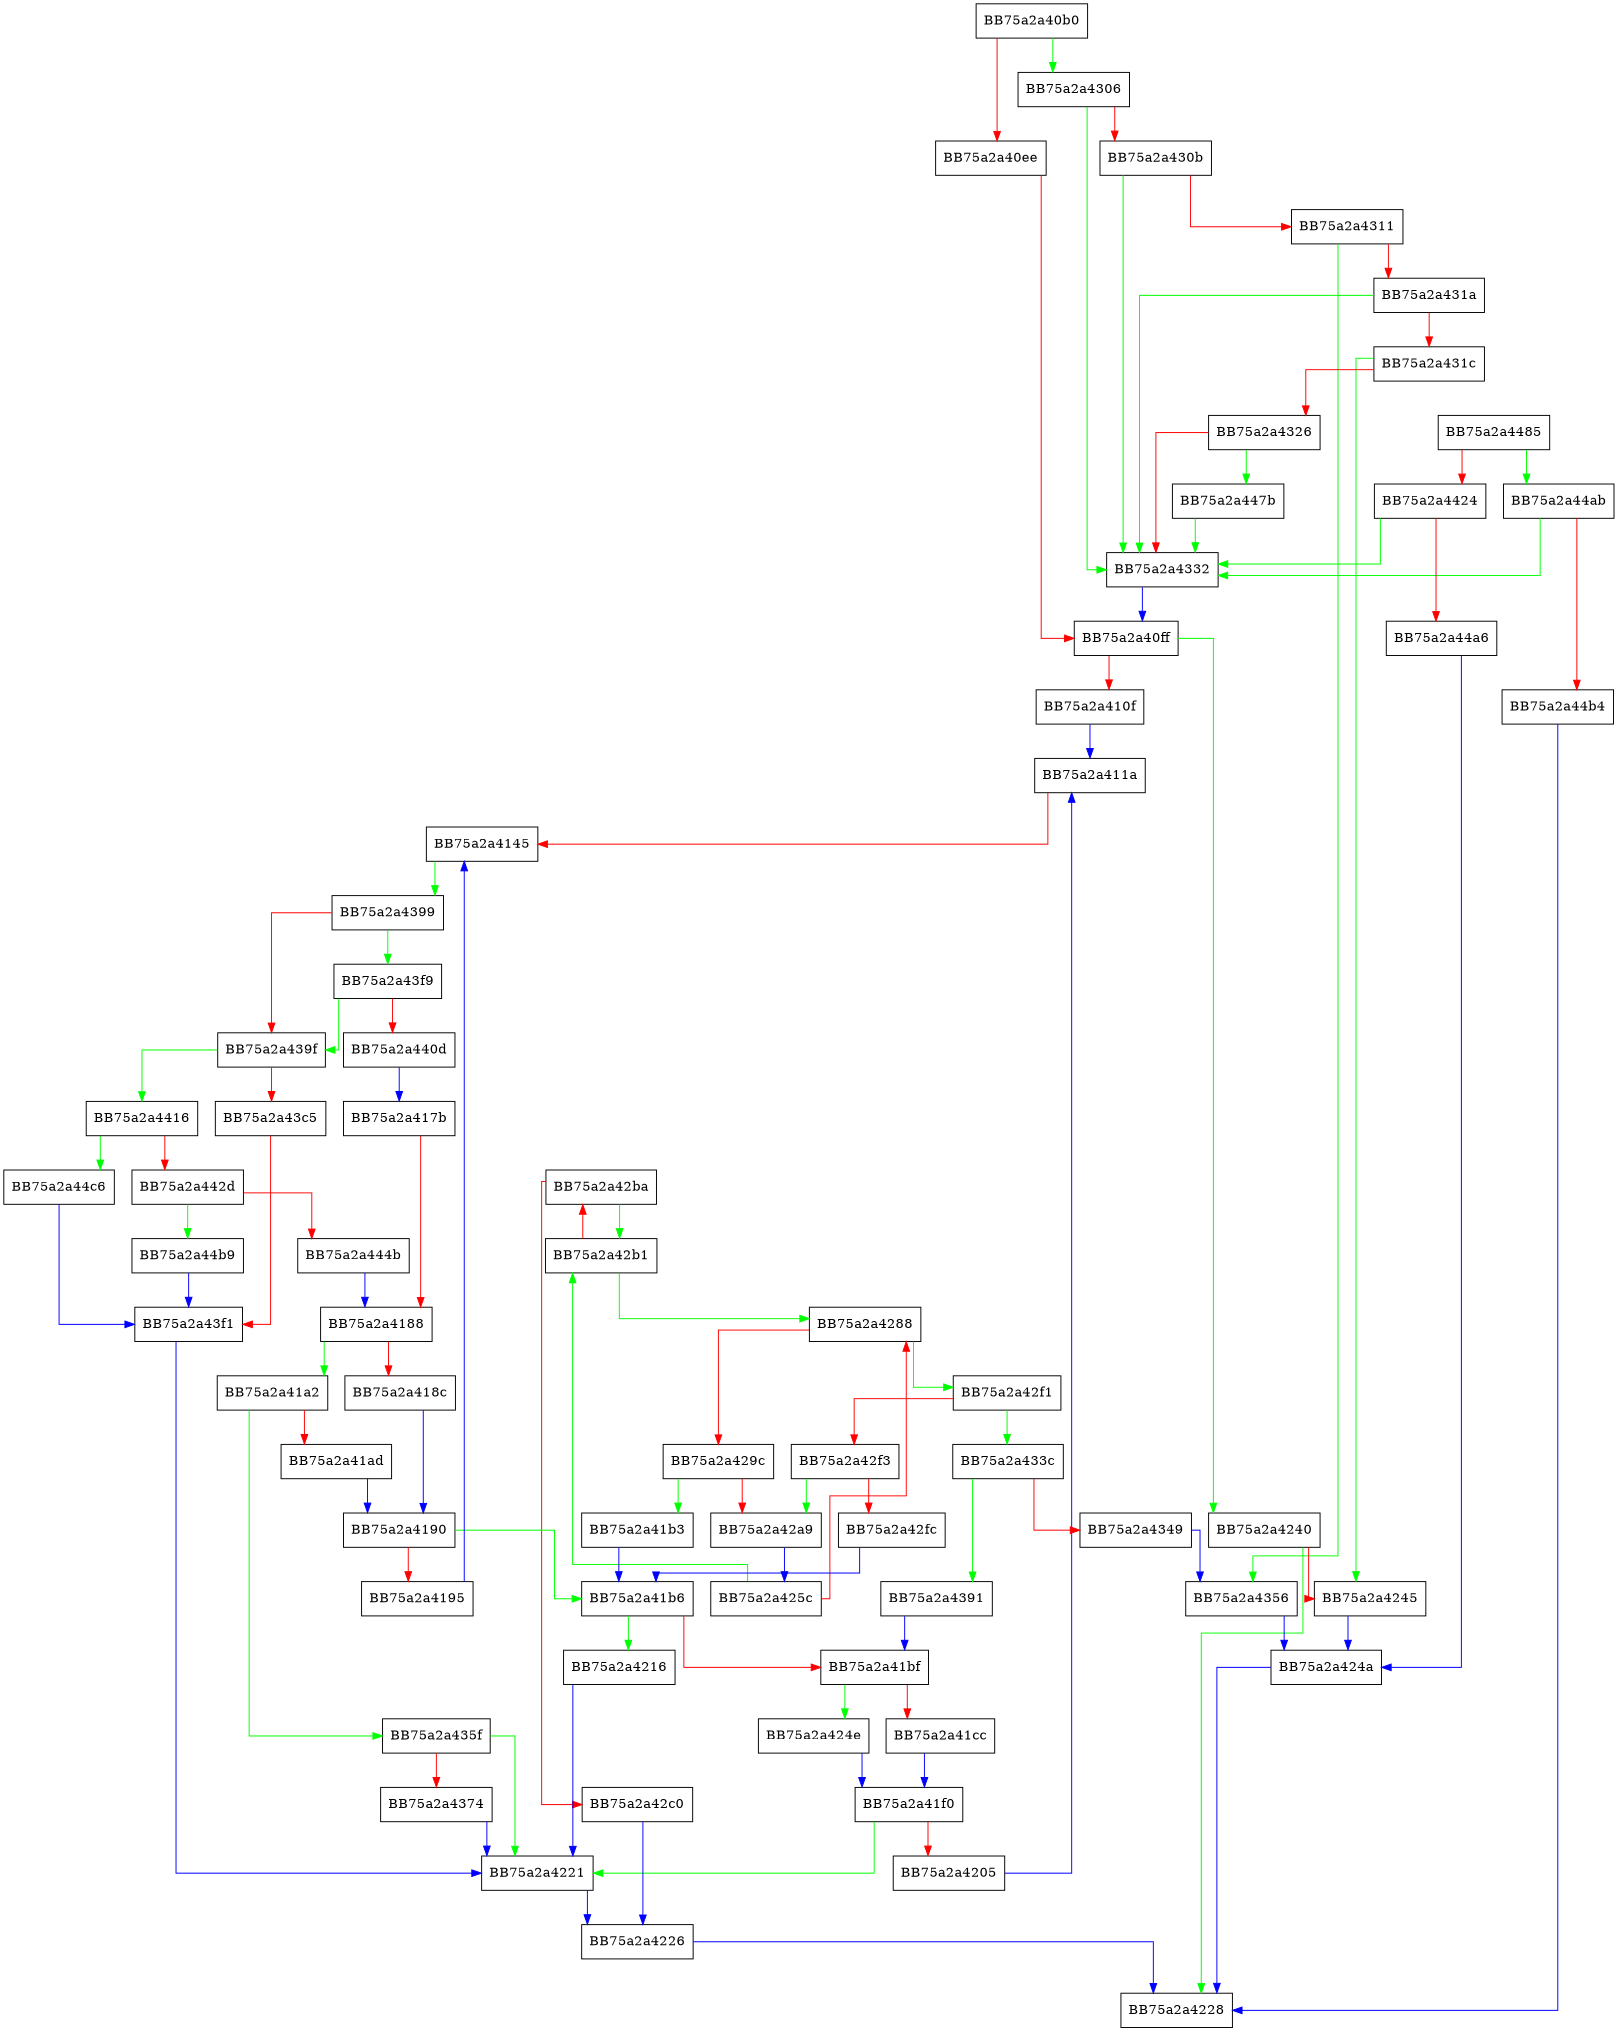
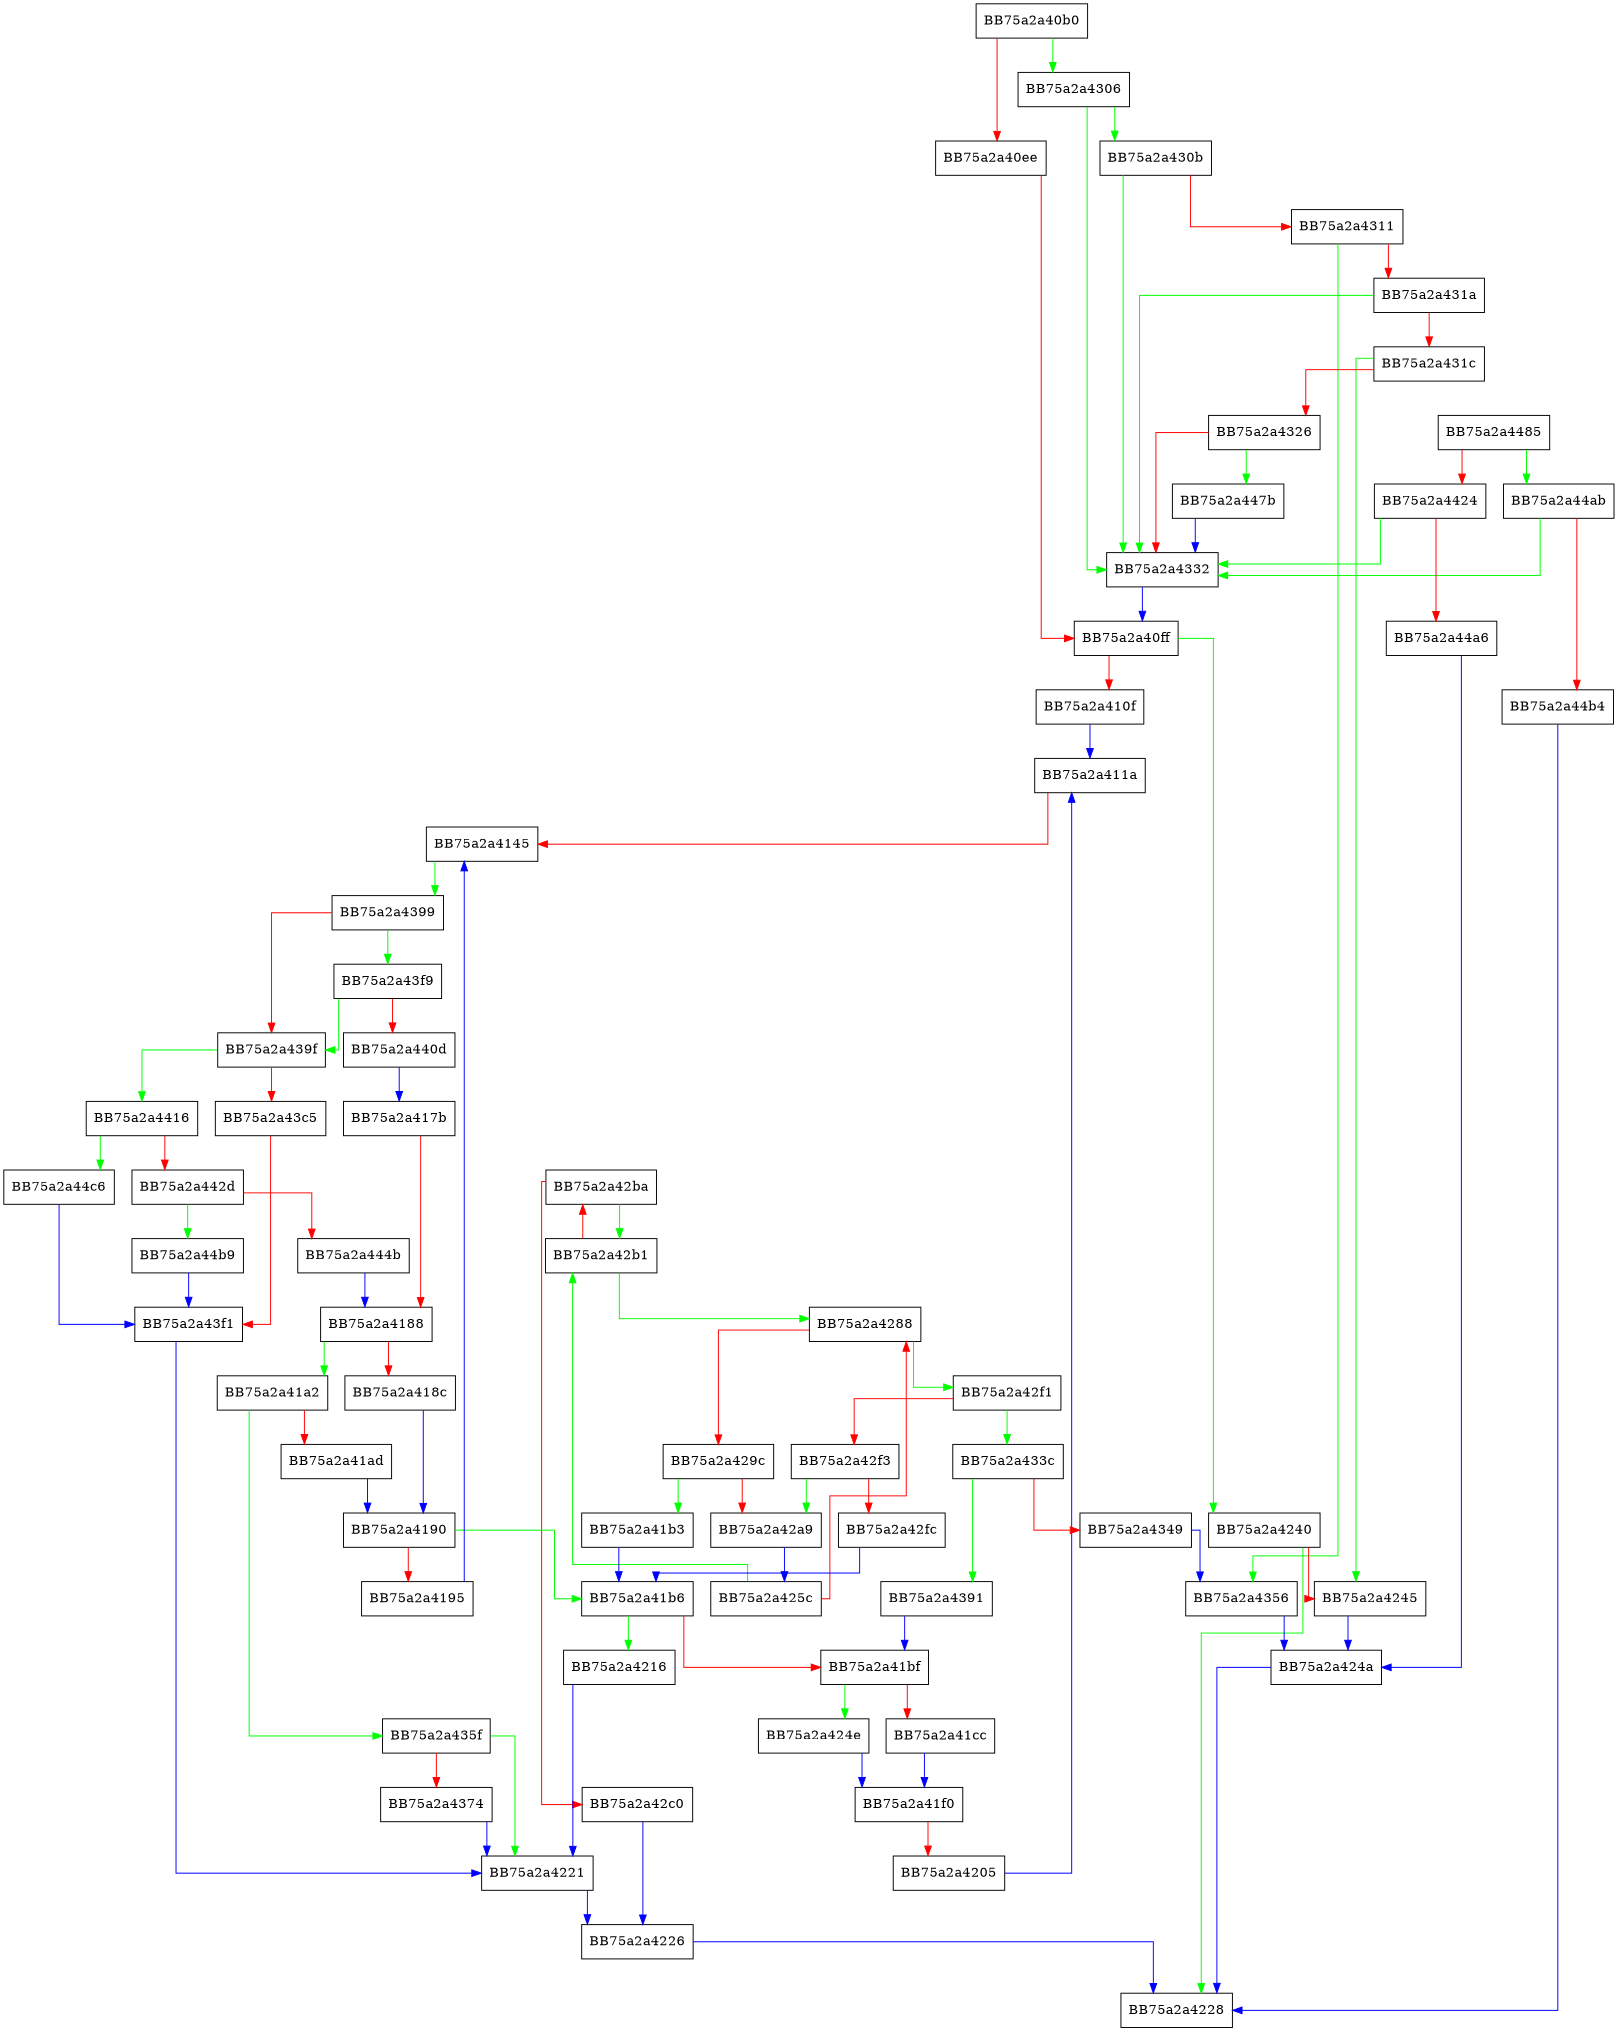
edge "BB75a2a4306" -> "BB75a2a430b": color red -> green
edge "BB75a2a447b" -> "BB75a2a4332": color green -> blue
edge "BB75a2a41f0" -> "BB75a2a4221": removed
